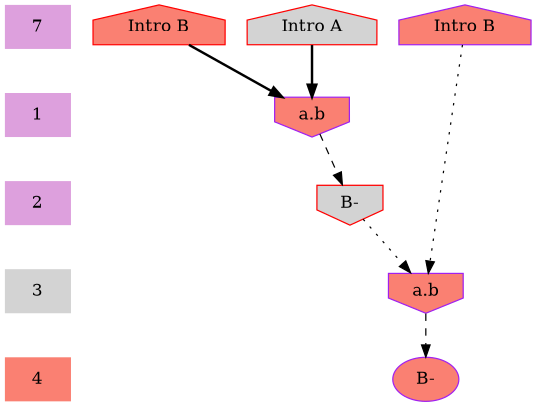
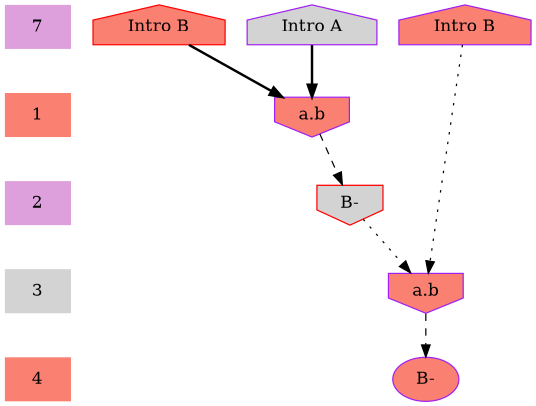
node "Intro A": color red -> purple
node "1": fillcolor plum -> salmon
